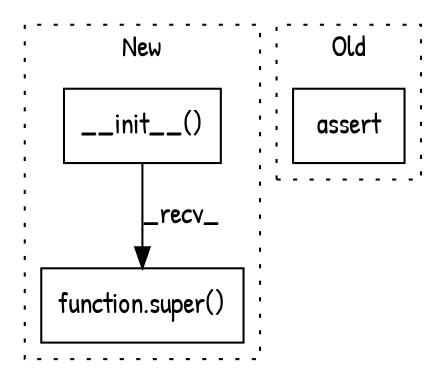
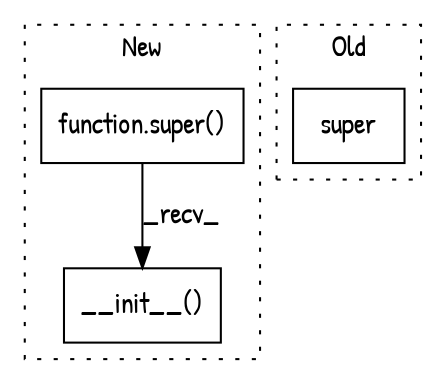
node "assert": label "assert" -> "super"
edge "__init__()" -> "function.super()": reversed
